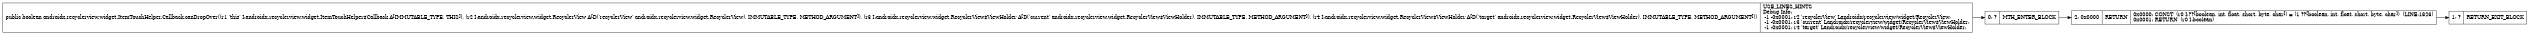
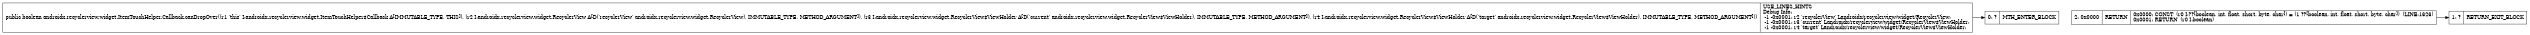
edge "0: ?" -> "2: 0x0000": removed
